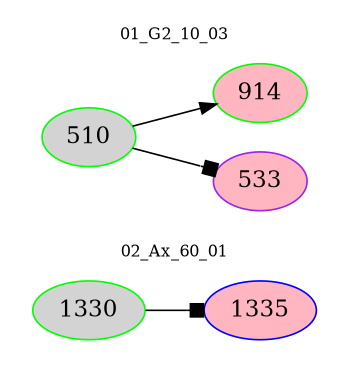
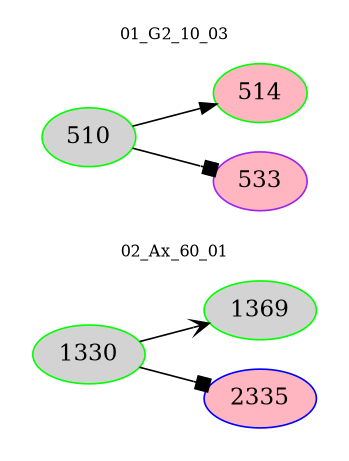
node "914": label "914" -> "514"
node "1369": added
node "1335": label "1335" -> "2335"
